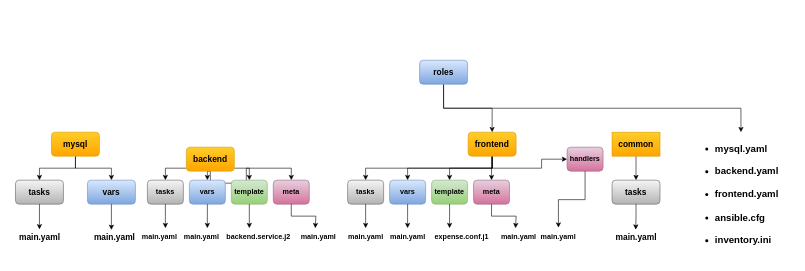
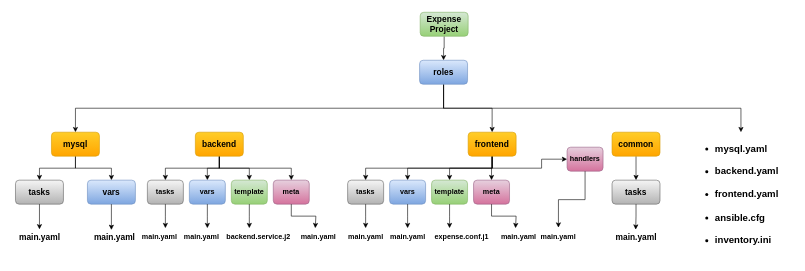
node "Expense Project": added
edge "Expense Project" -> "roles": added
edge "roles" -> "mysql": added
node "common": shape rectangle -> rounded rectangle
node "backend": moved (210, 159) -> (219, 144)
